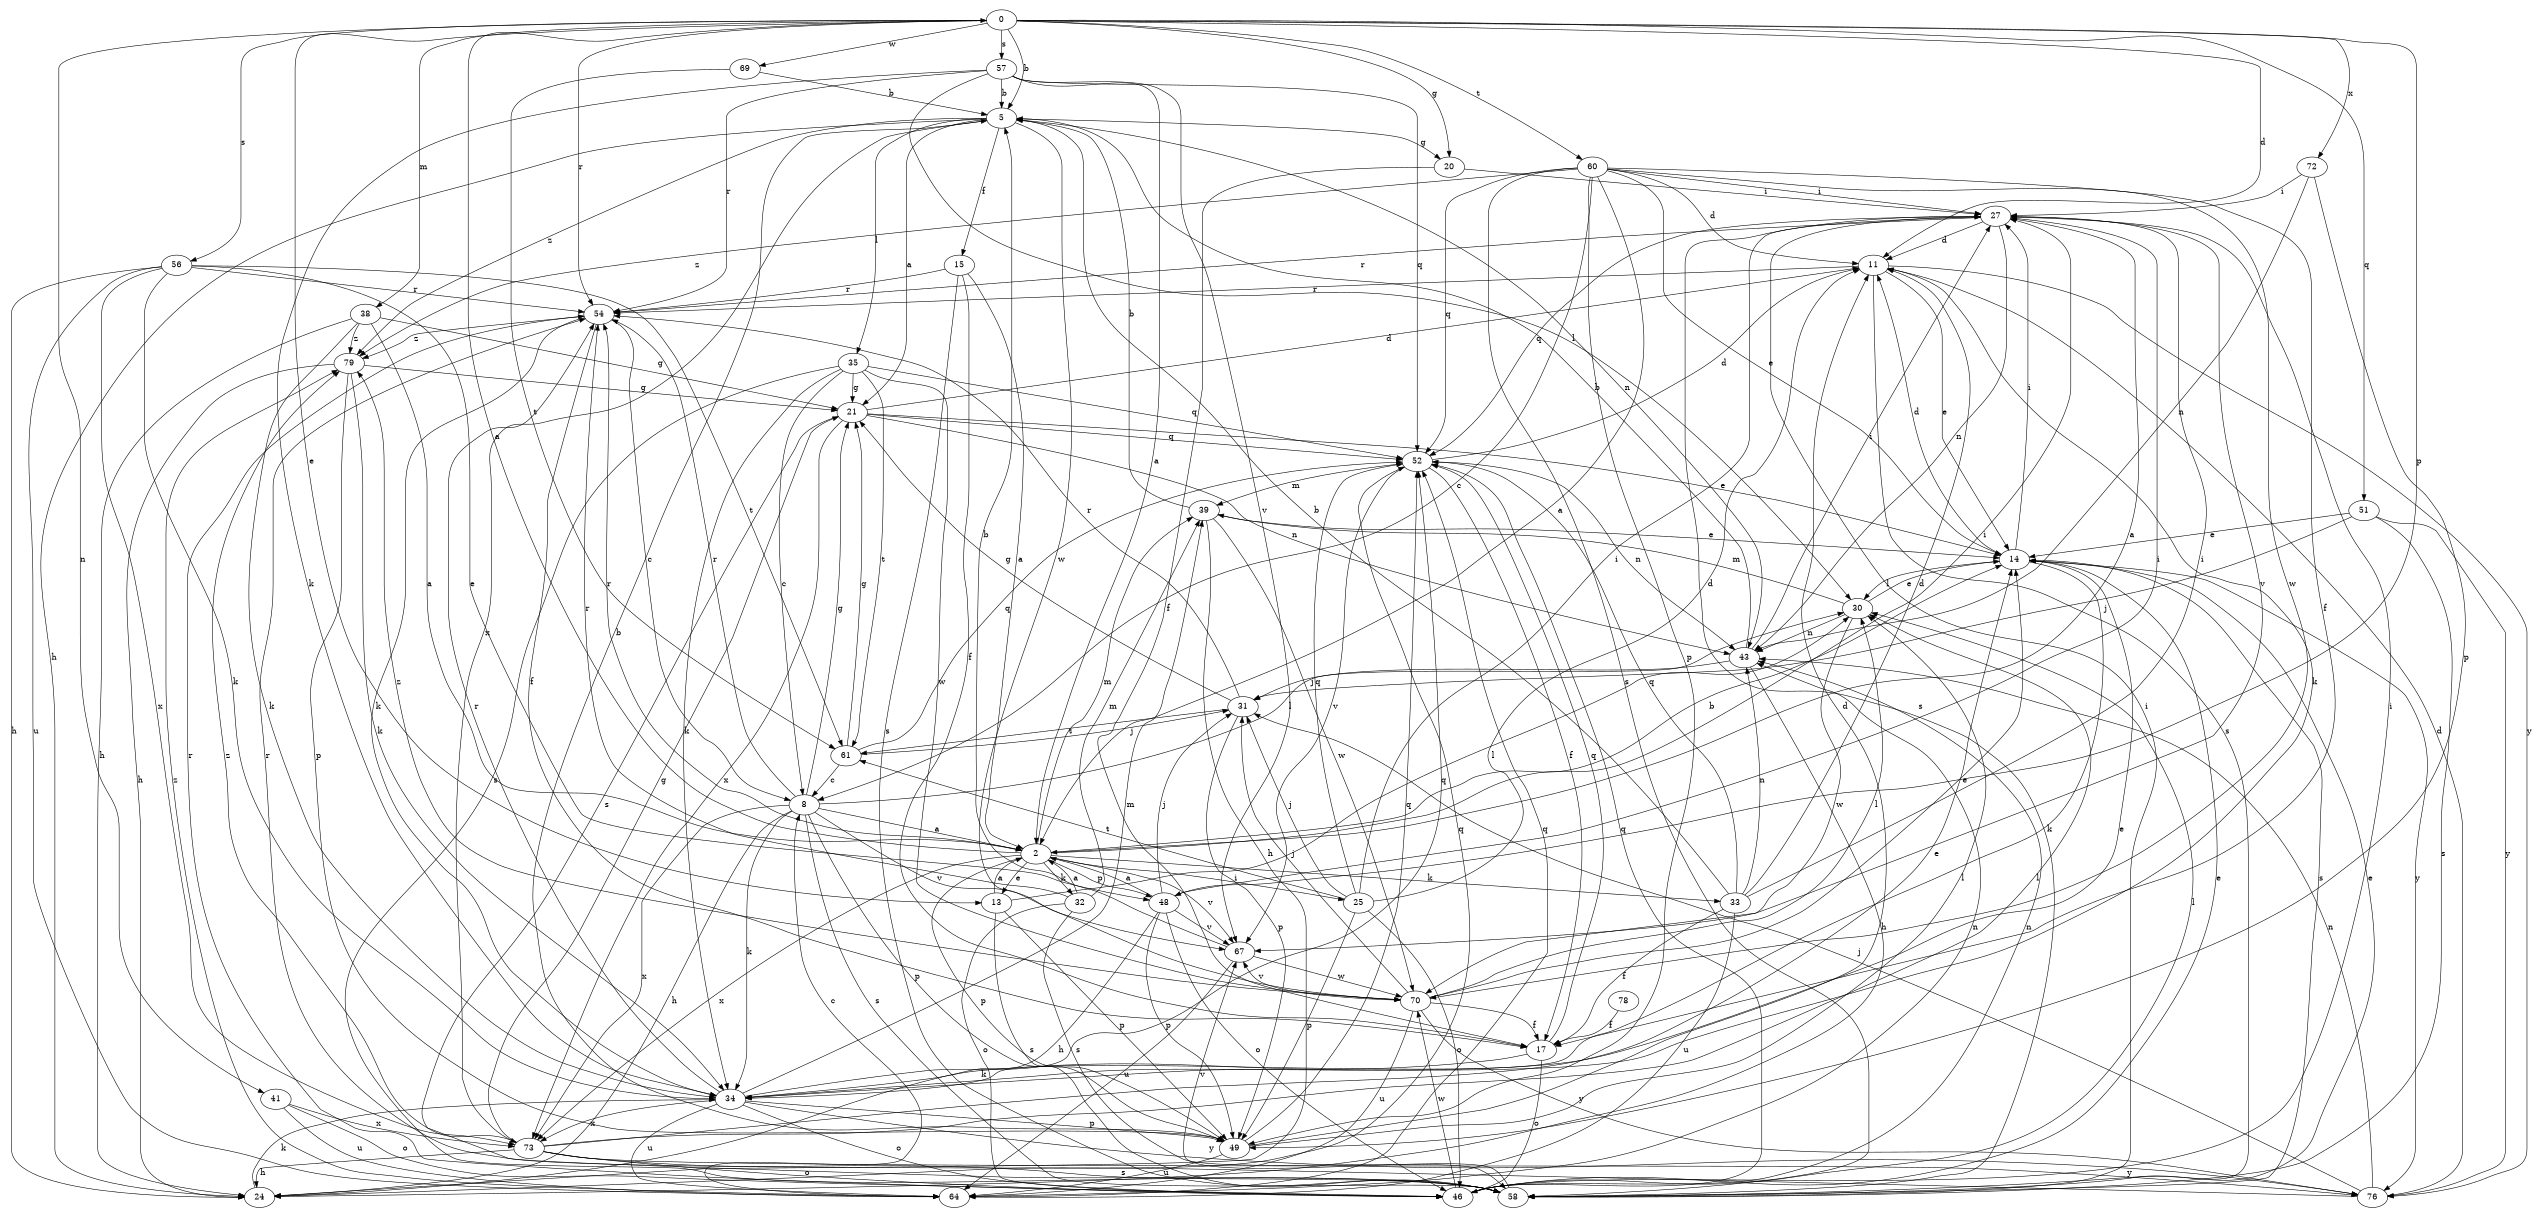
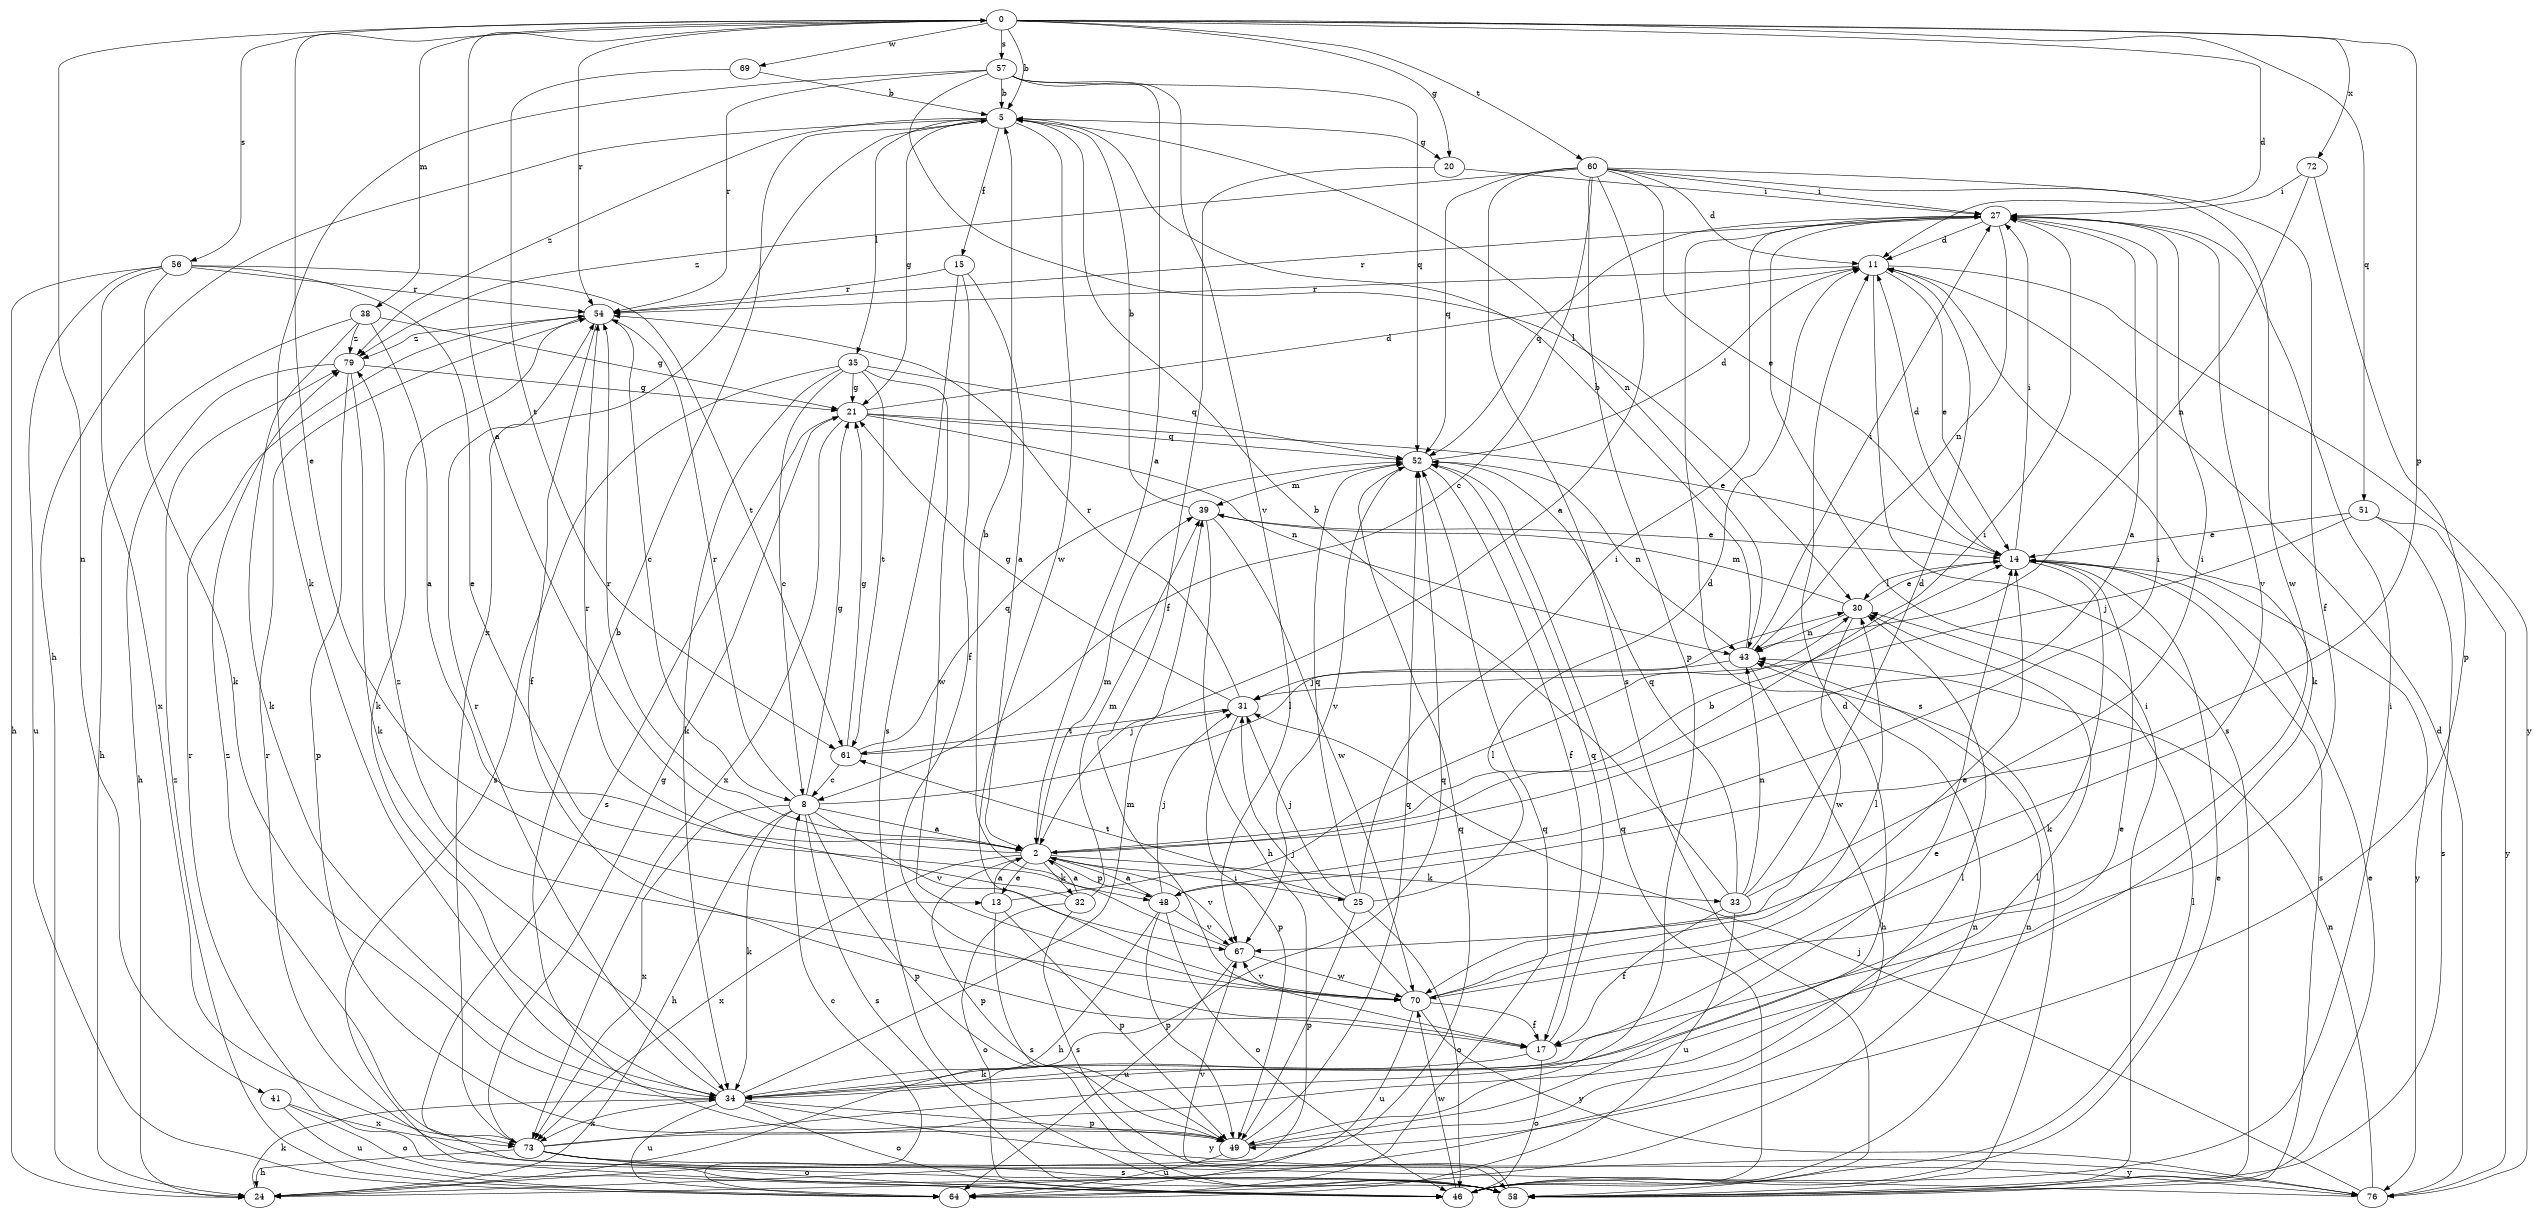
edge "5" -> "21": label "a" -> "g"
node "78": removed
